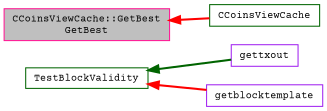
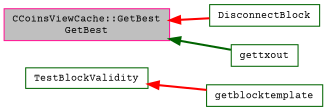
node "CCoinsViewCache": label "CCoinsViewCache" -> "DisconnectBlock"
node "gettxout": color purple -> darkgreen
edge "gettxout" -> "TestBlockValidity": now "gettxout" -> "CCoinsViewCache::GetBest GetBest"
node "getblocktemplate": color purple -> darkgreen
